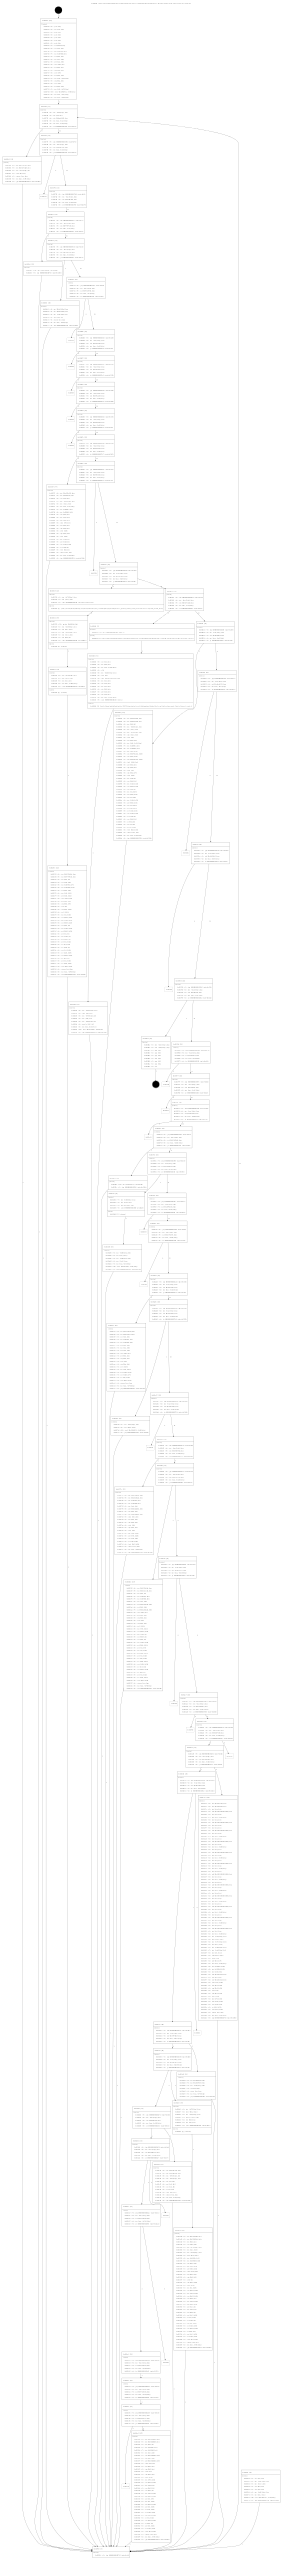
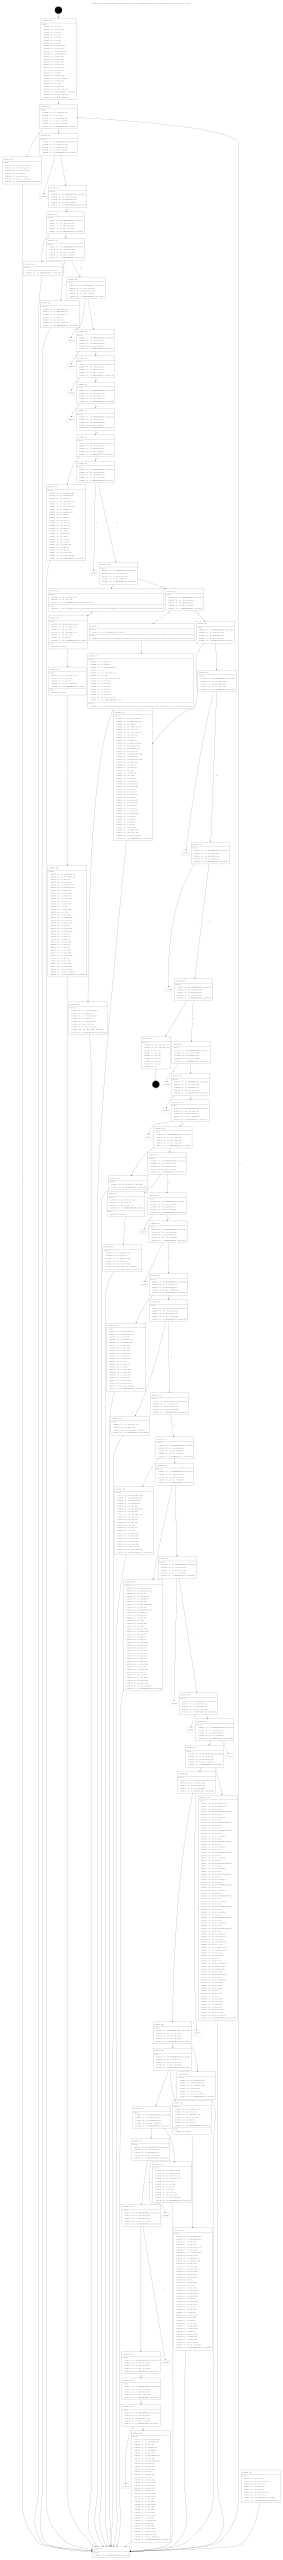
node "0x402630": removed
node "0x40273d": removed
